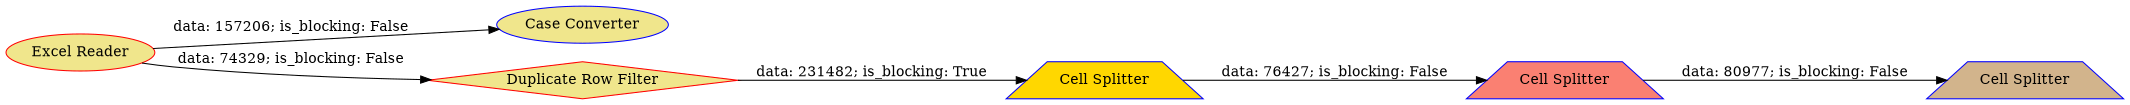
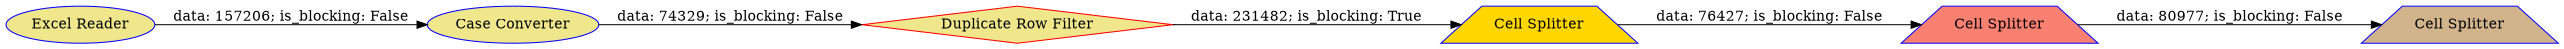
node "Excel Reader": color red -> blue
edge "Excel Reader" -> "Duplicate Row Filter": now "Case Converter" -> "Duplicate Row Filter"
